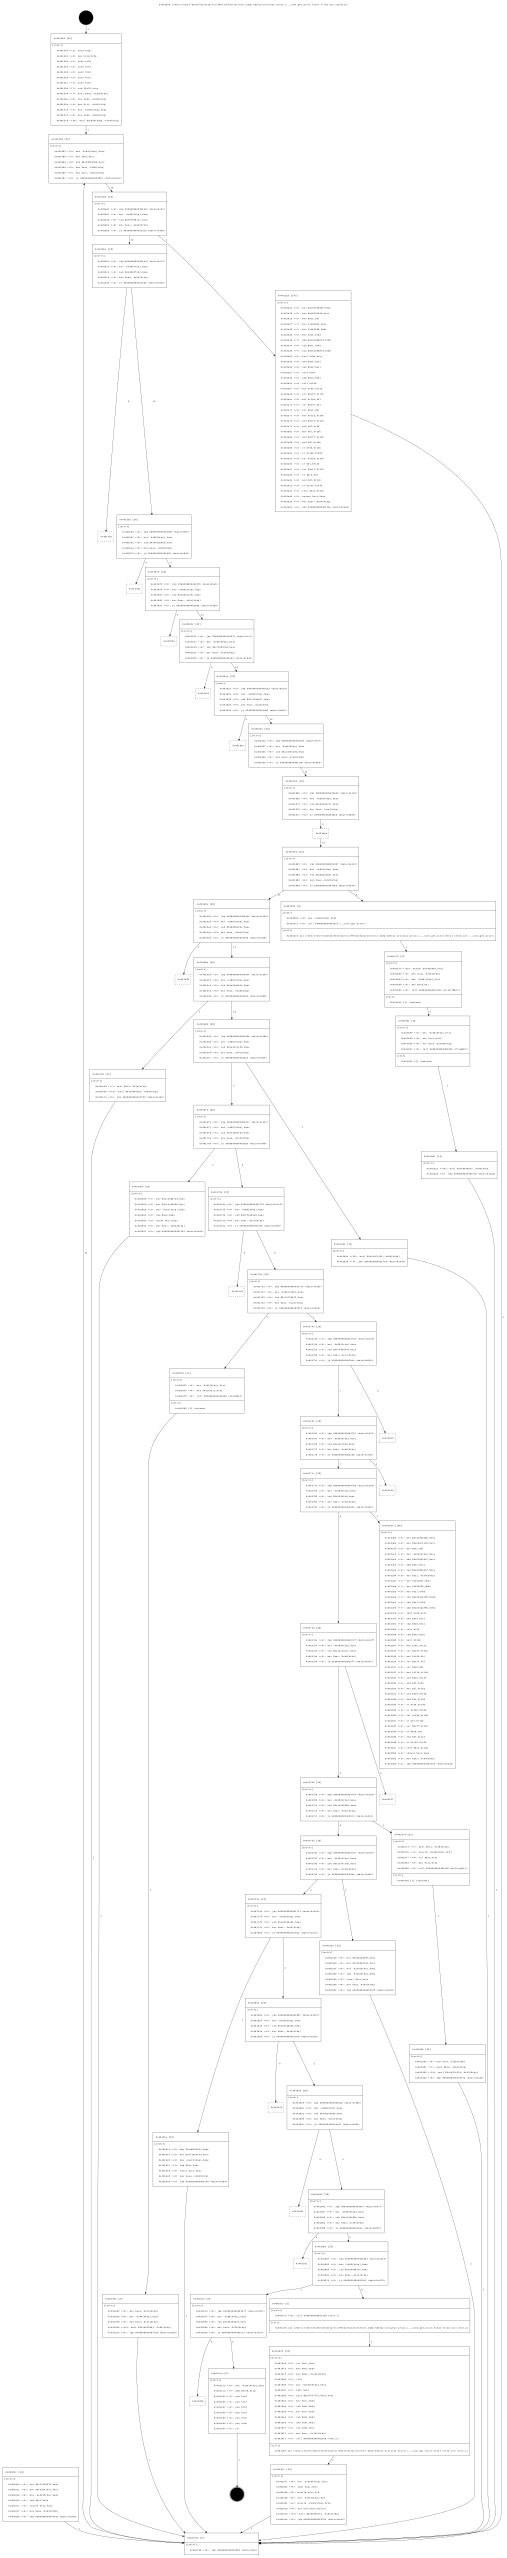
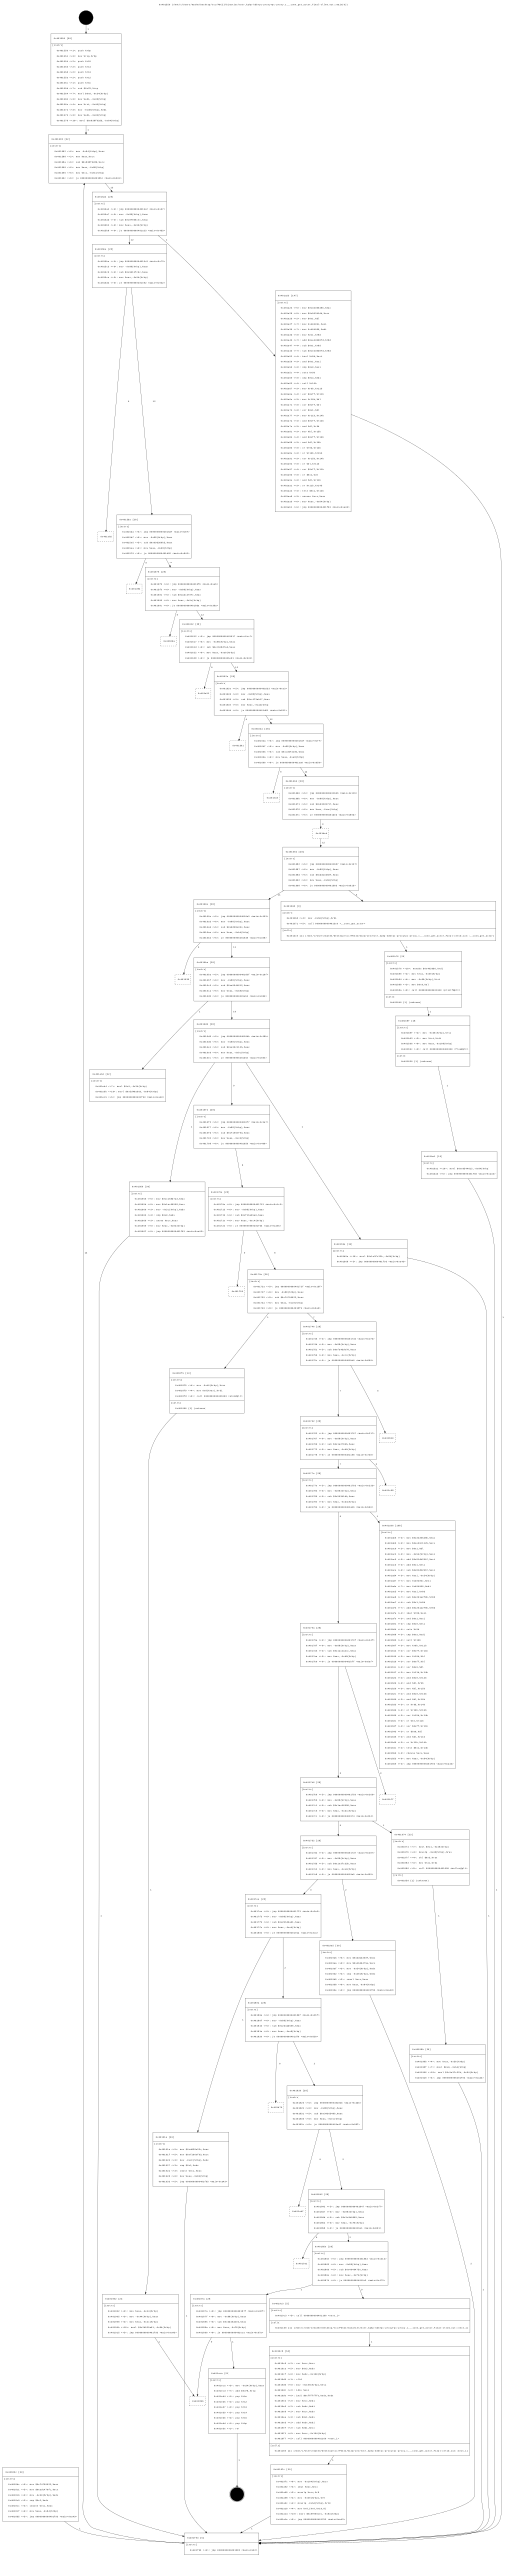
node "0x401ea0": added
edge "0x4016f2 [28]" -> "0x401956 [30]": now "0x4016d6 [28]" -> "0x401956 [30]"
edge "0x401eb4 [22]" -> "0x401f93 [5]": removed, label "1"
edge "0x401902 [24]" -> "0x401f93 [5]": now "0x401902 [24]" -> "0x401896"
